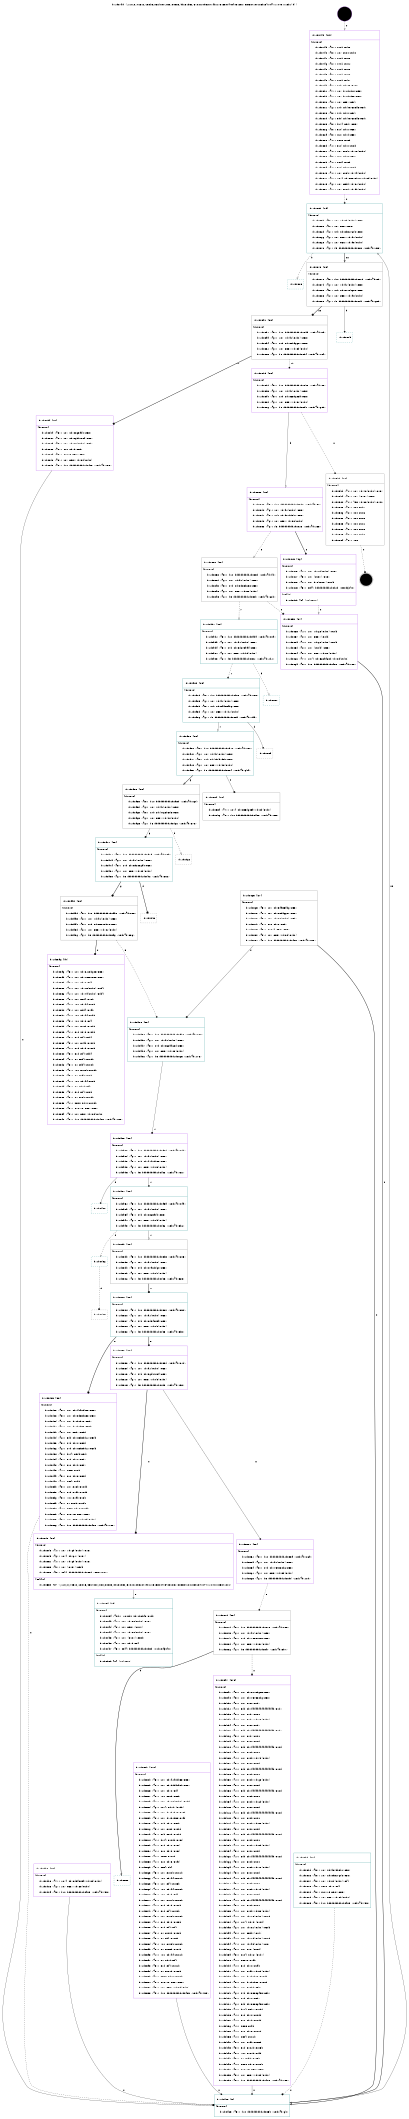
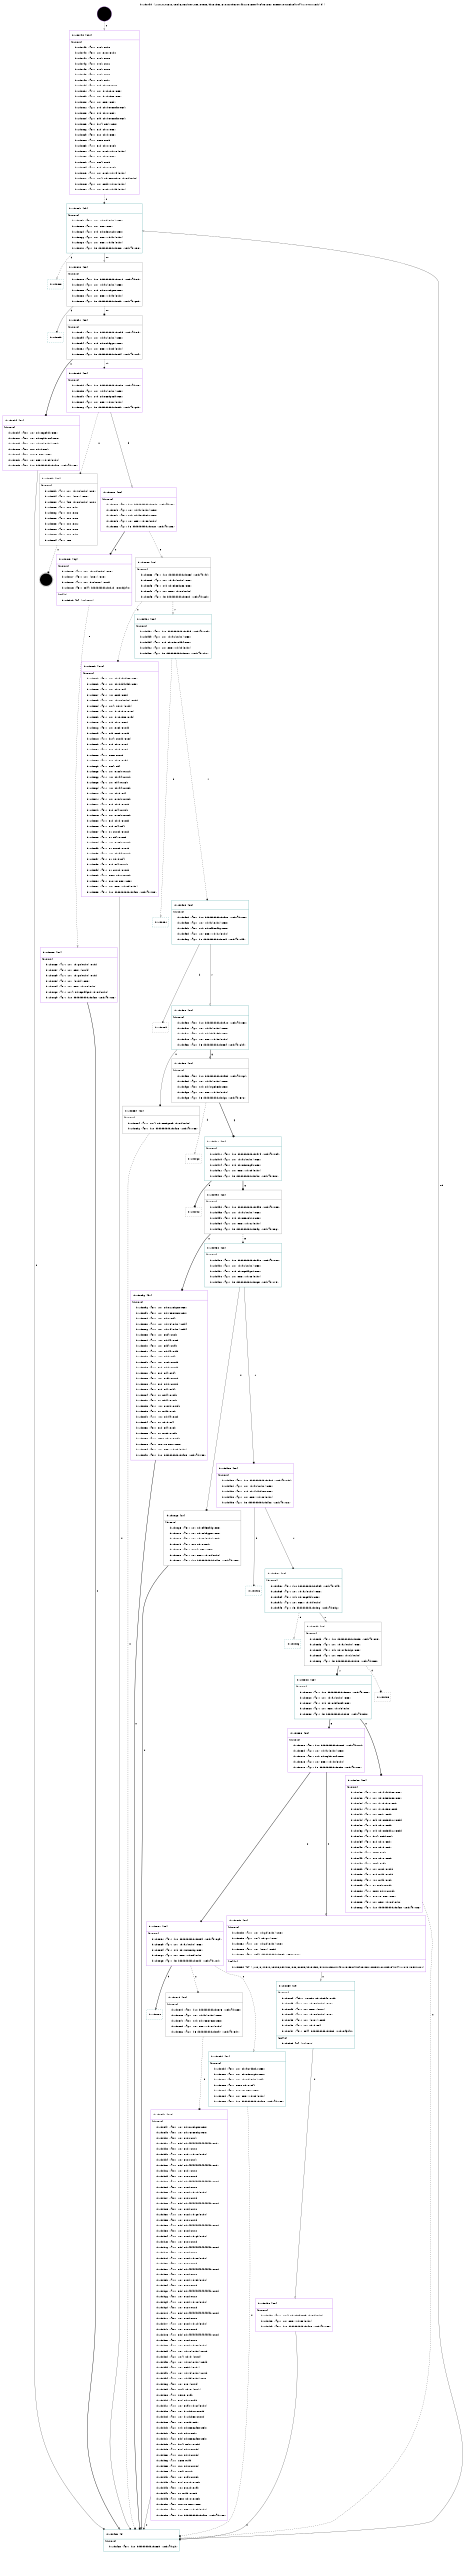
edge "0x40185b [29]" -> "0x401878 [28]": style bold -> solid
edge "0x401878 [28]" -> "0x401894 [28]": style bold -> dashed
edge "0x401894 [28]" -> "0x401cbf [27]": label " 11" -> " 1"
edge "0x4018e8 [28]" -> "0x401c53 [27]": now "0x4018e8 [28]" -> "0x401e1b [148]"
edge "0x401904 [28]" -> "0x401ca4": label " 9" -> " 0"
edge "0x401958 [28]" -> "0x401974 [28]": style solid -> bold
edge "0x401c6e [27]" -> "0x4019ac [28]": reversed
edge "0x401da6" -> "0x401d1e": now "0x401a00 [28]" -> "0x401d1e"
edge "0x401a38 [28]" -> "0x401cda [21]": arrowhead box -> onormal
edge "0x401a38 [28]" -> "0x401a54 [28]": style solid -> bold
edge "0x401a70 [28]" -> "0x401a8c": now "0x401a54 [28]" -> "0x401a8c"
edge "0x401eaf [12]" -> "0x401f23 [5]": added, label "1"
edge "0x401a96 [97]" -> "0x401f23 [5]": added, label "1"
edge "0x401a54 [28]" -> "0x401c0d [27]": added, label "1"
edge "0x401cef [29]" -> "0x401d0c [18]": added, label "1"
